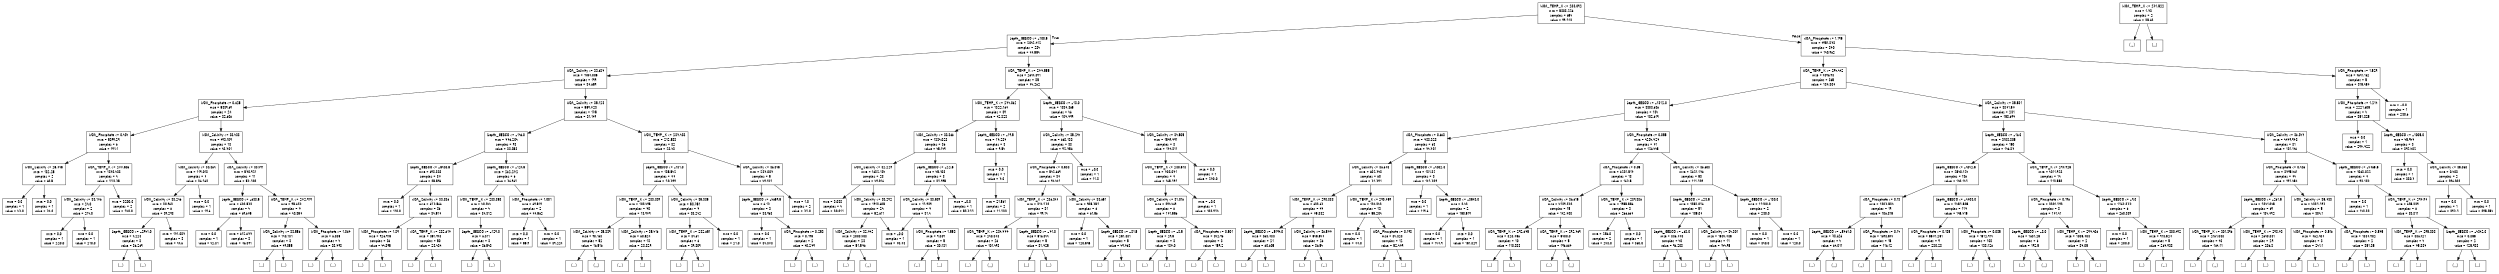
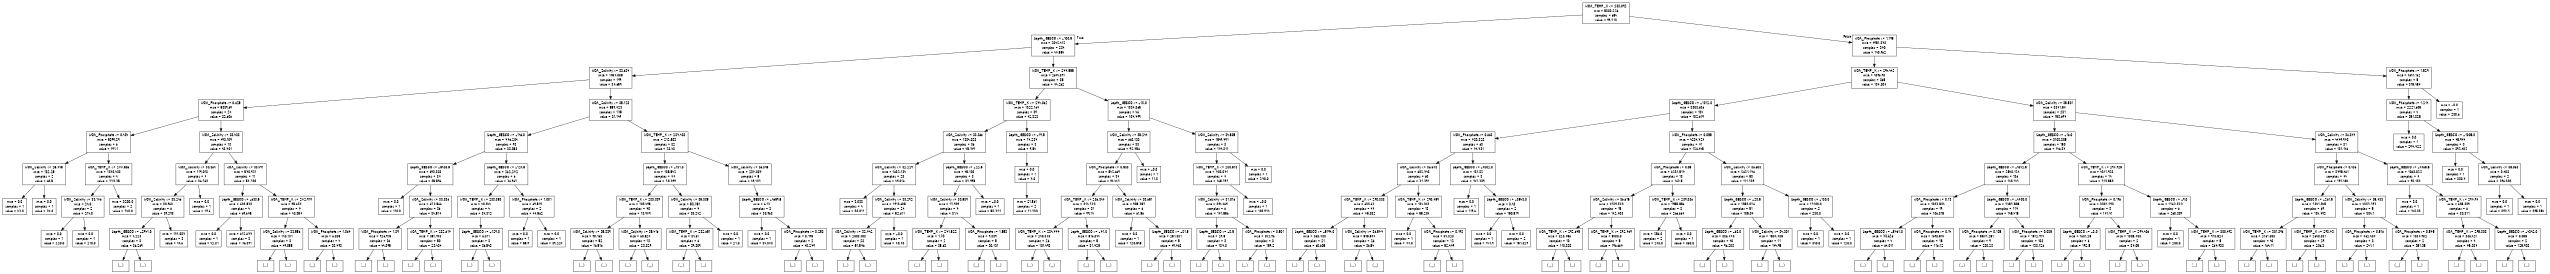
node "mse = 1.0 samples = 2 value = 72.0": removed
edge "WOA_Salinity <= 33.589 mse = 12.989 samples = 7 value = 31.4" -> "mse = -0.0 samples = 1 value = 70.73": now "WOA_Salinity <= 33.589 mse = 12.989 samples = 7 value = 31.4" -> "WOA_TEMP_K <= 271.522 mse = 1.73 samples = 2 value = 35.63"
node "mse = 0.0 samples = 1 value = 151.829": label "mse = 0.0 samples = 1 value = 151.829" -> "mse = 0.0 samples = 2 value = 151.829"
